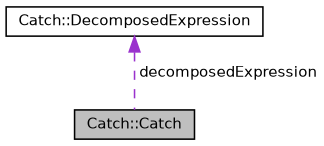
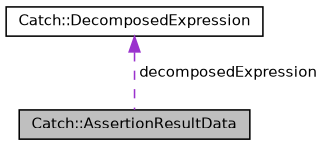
node "Catch::Catch": label "Catch::Catch" -> "Catch::AssertionResultData"
